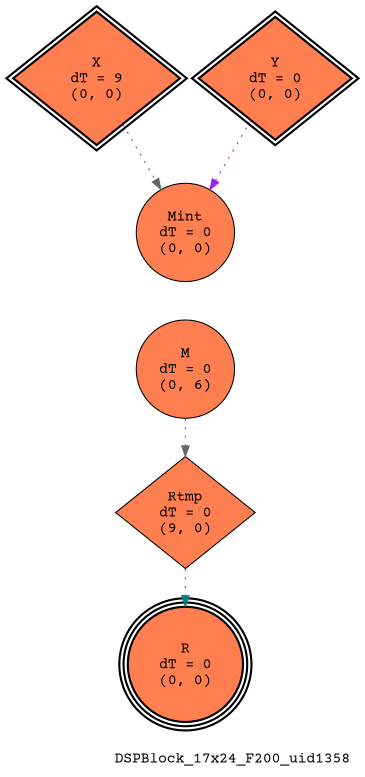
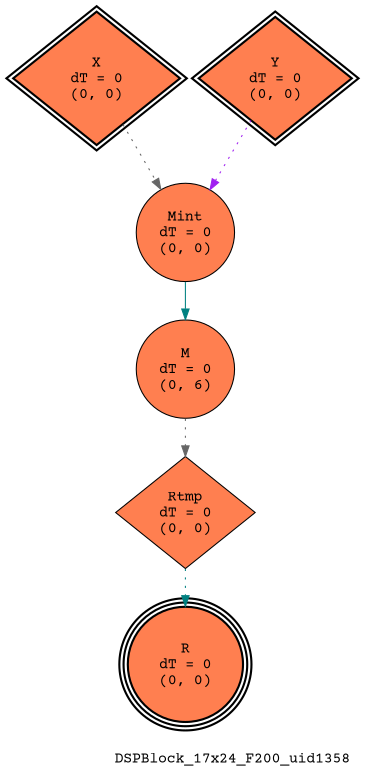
node "X dT = 9 (0, 0)": label "X dT = 9 (0, 0)" -> "X dT = 0 (0, 0)"
edge "Mint dT = 0 (0, 0)" -> "M dT = 0 (0, 6)": added
node "Rtmp dT = 0 (9, 0)": label "Rtmp dT = 0 (9, 0)" -> "Rtmp dT = 0 (0, 0)"
